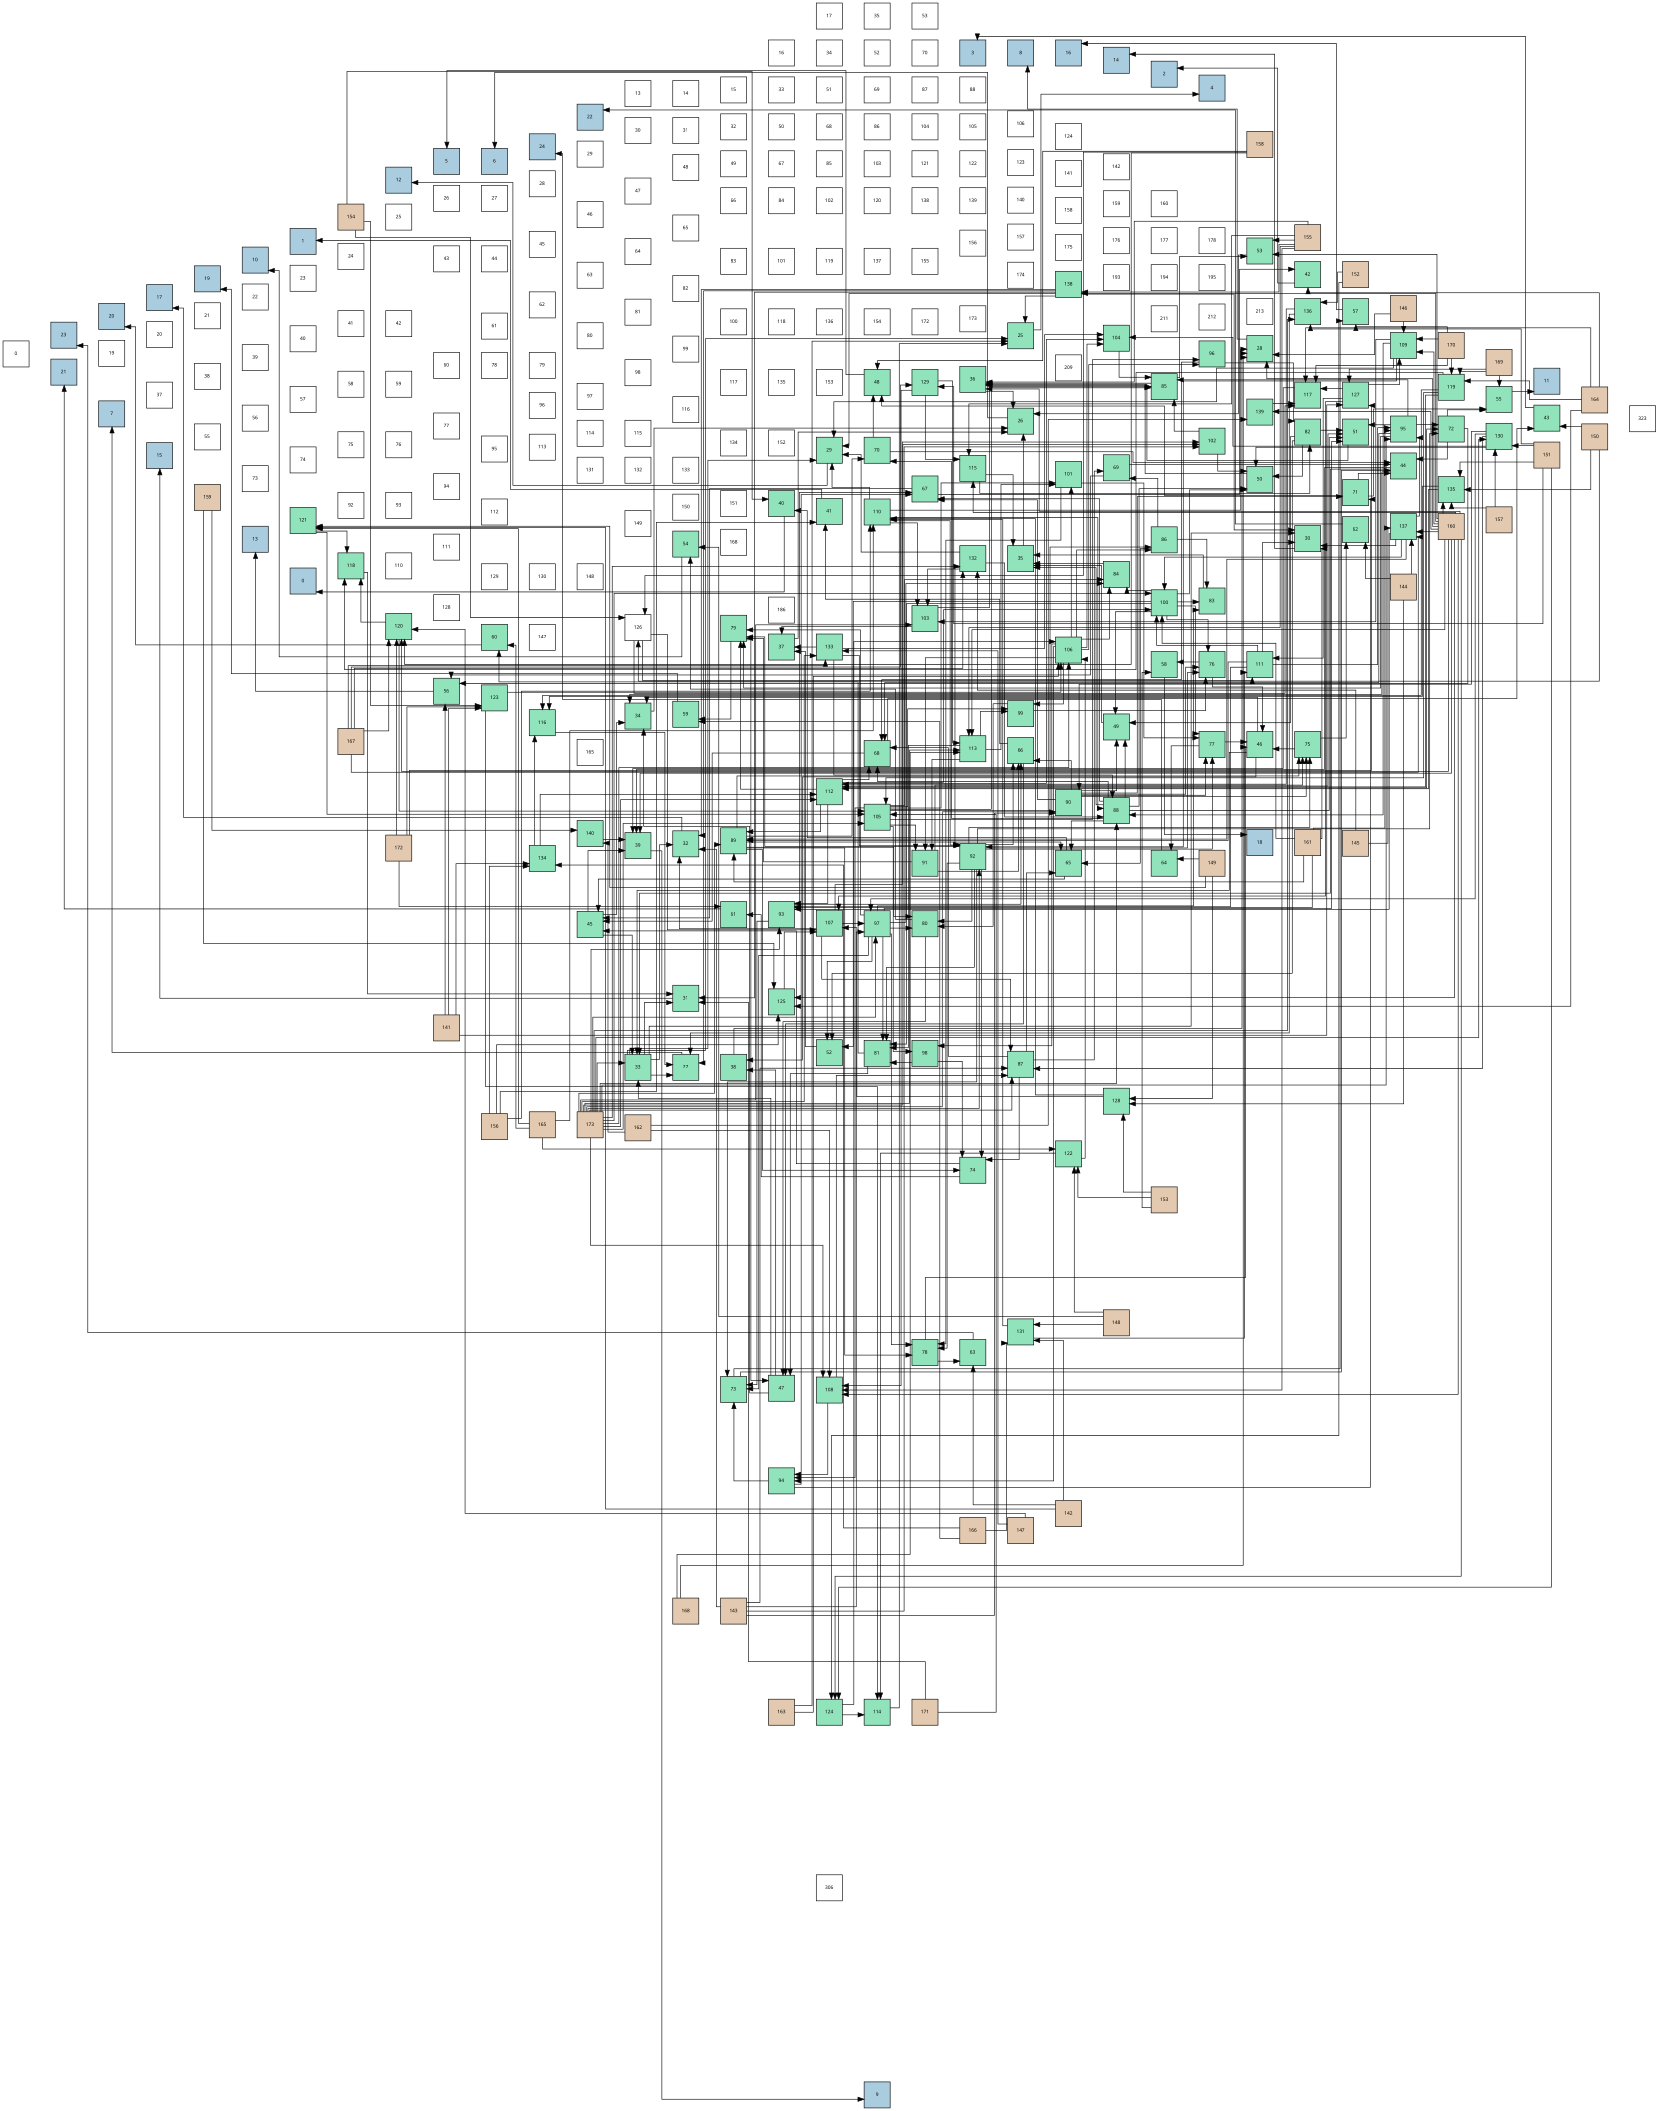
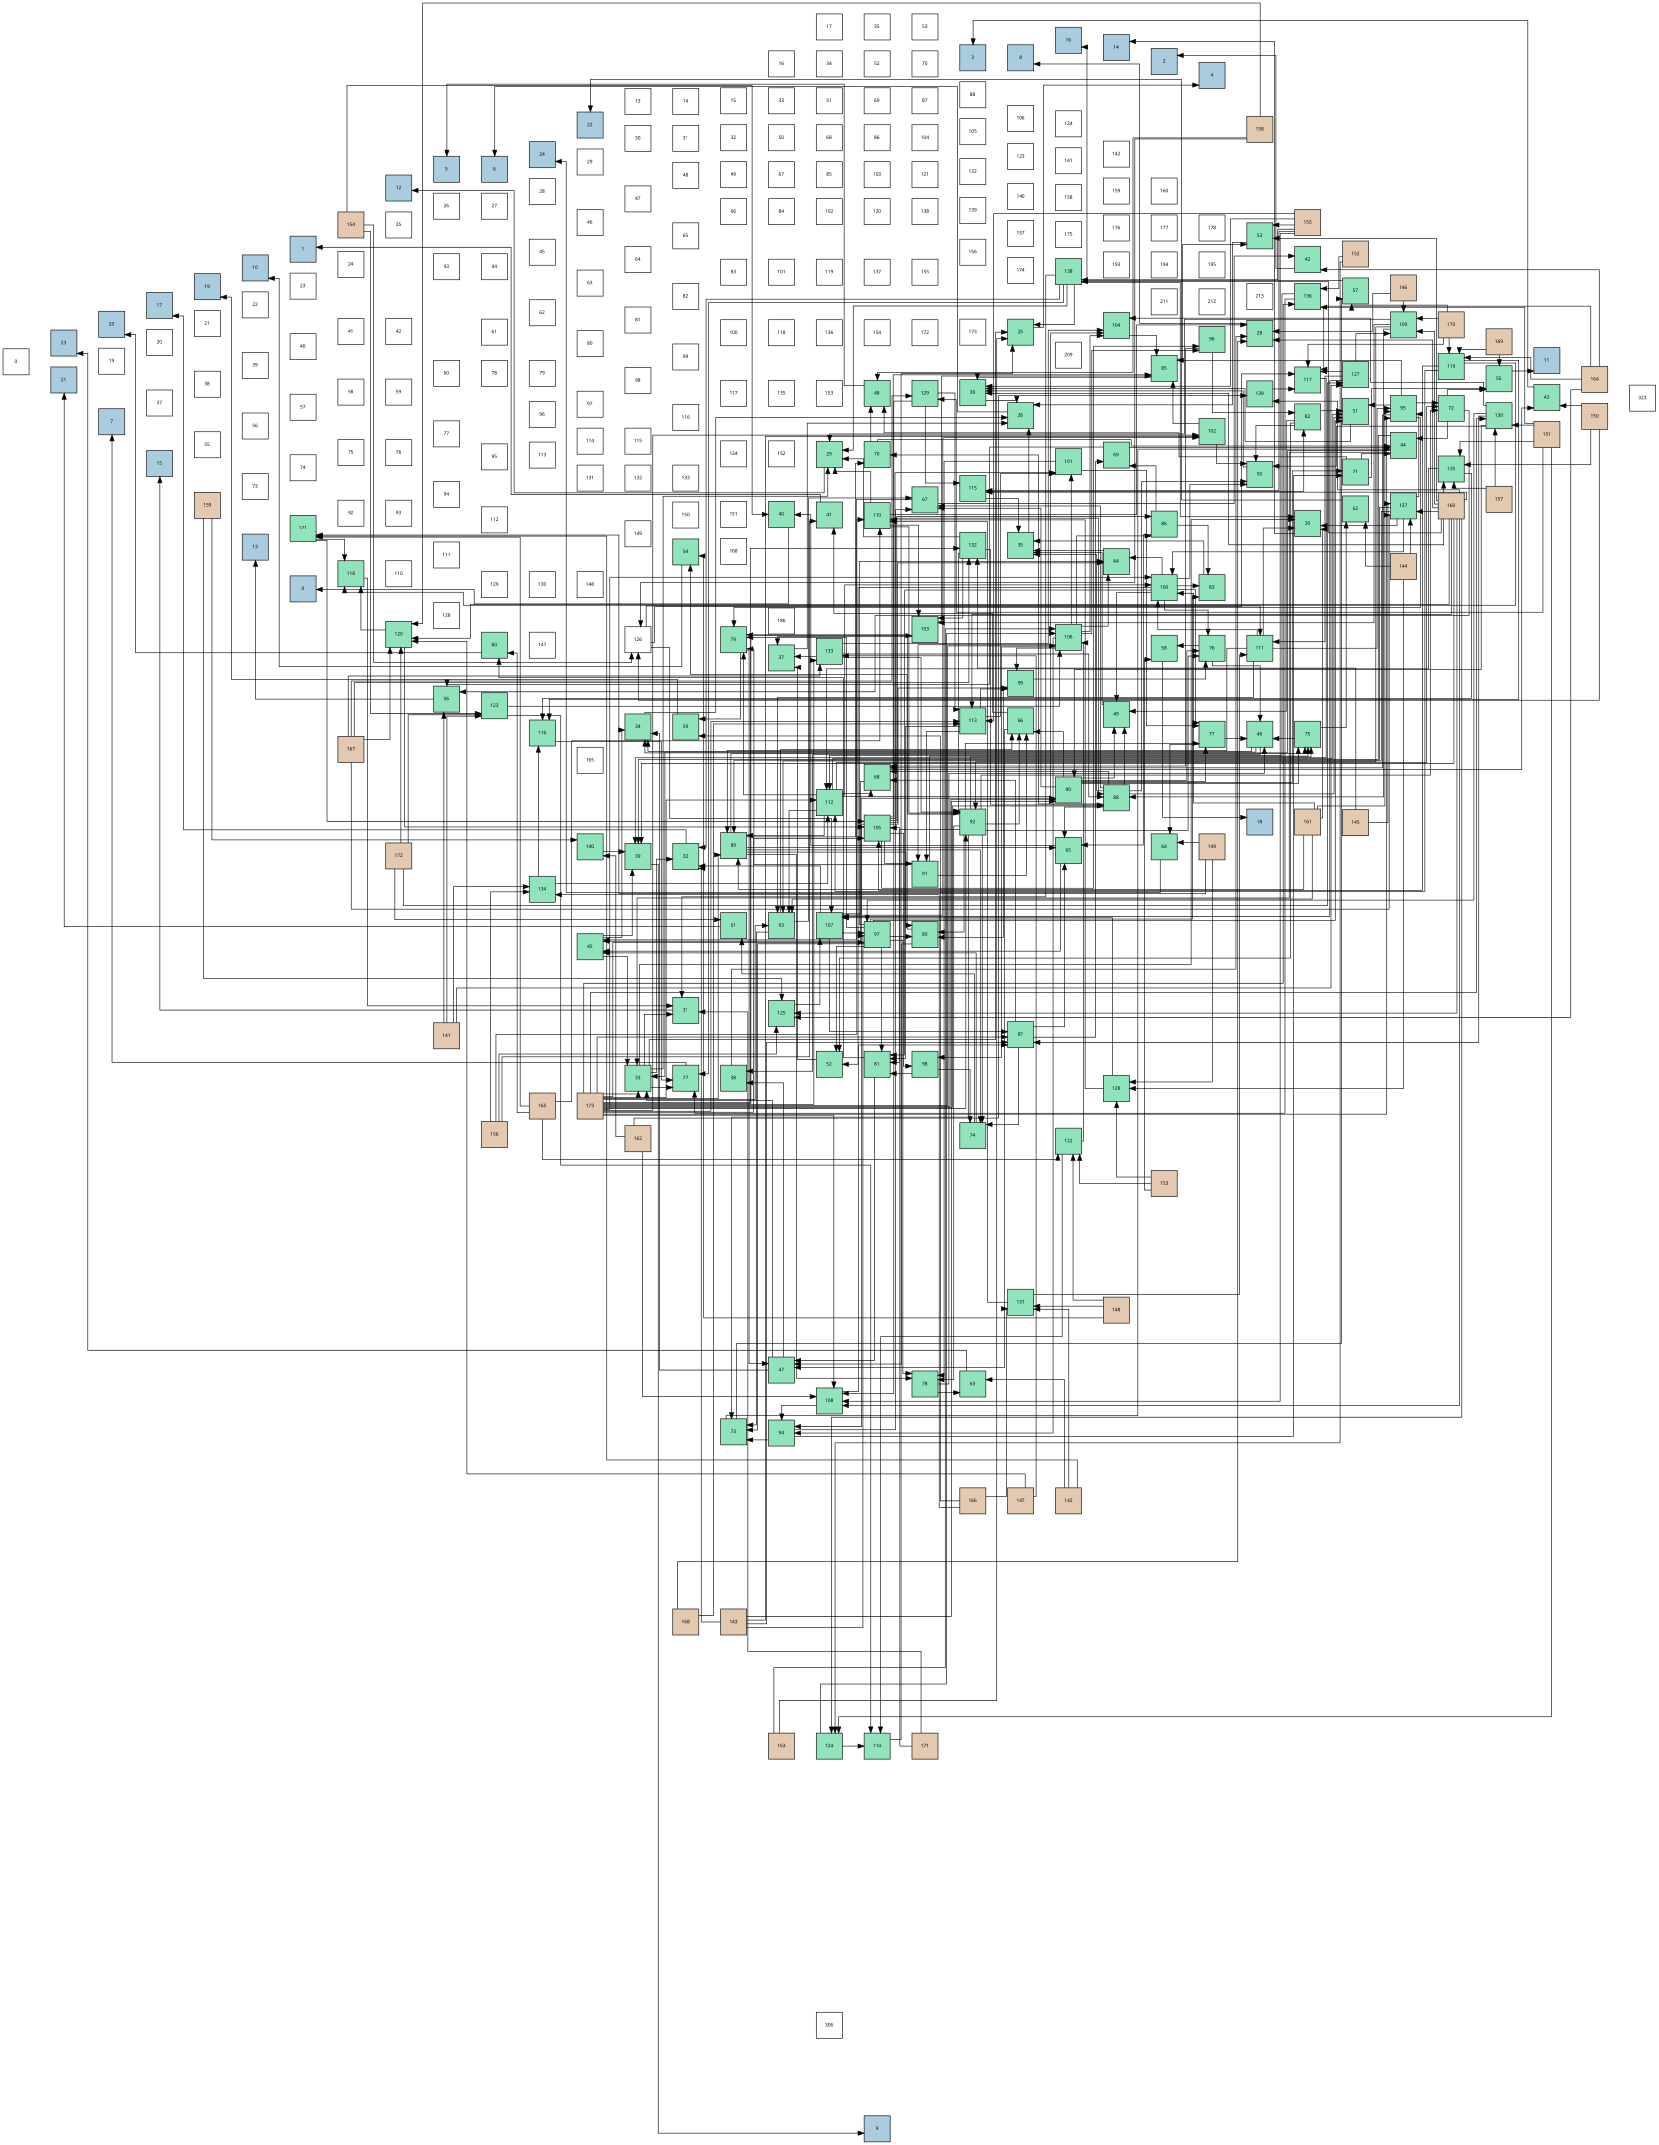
edge "169" -> "127": removed
edge "107" -> "90": added
